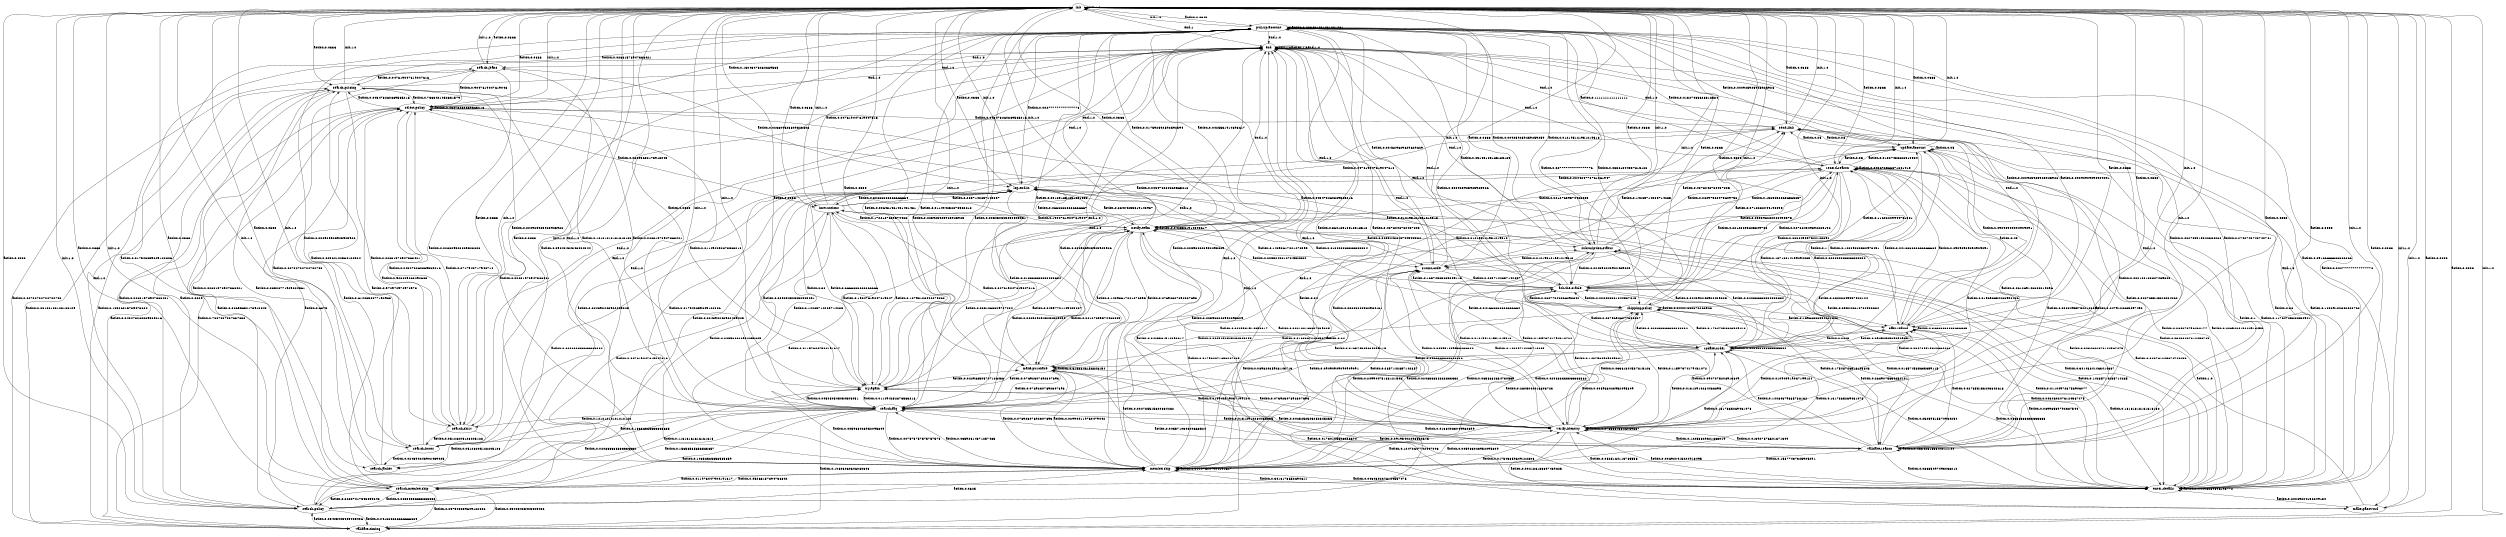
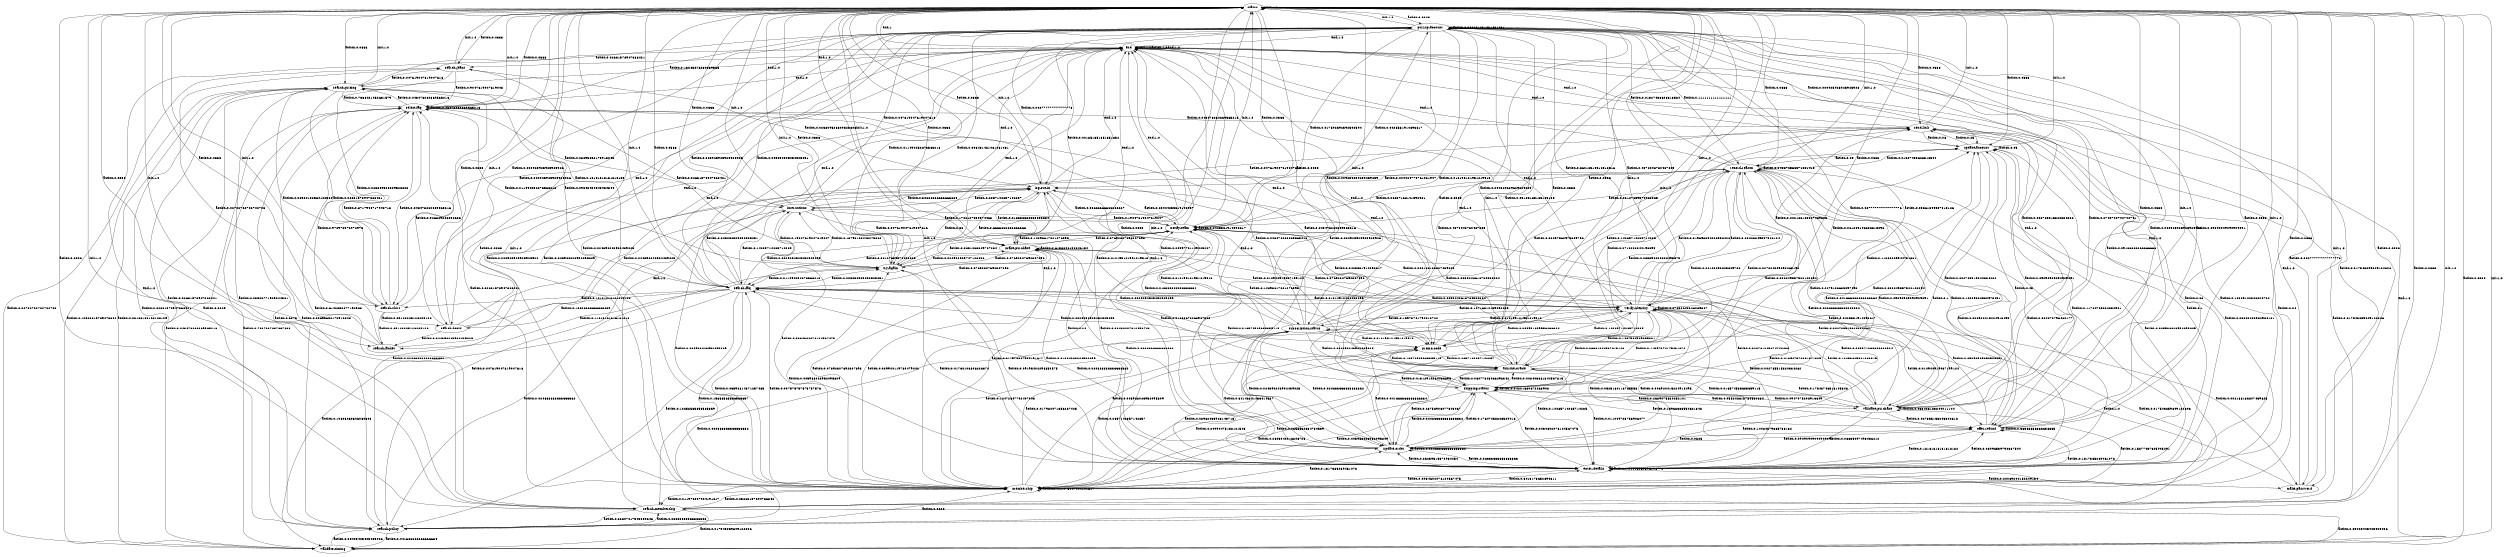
node "init": label "init" -> "status"
node "select-policy": label "select-policy" -> "select-faq"
node "log-end-in": label "log-end-in" -> "log-out-in"
edge "record-reason" -> "notify-team": label "action:0.15656565656565657" -> "action:0.06637168141592921"
edge "notify-team" -> "subscription-status": reversed
node "shipping-policy": label "shipping-policy" -> "shipping-status"
node "validate-reason": label "validate-reason" -> "validate-purchase"
edge "search-membership" -> "validate-timing": label "action:0.057543859649122806" -> "action:0.017543859649122806"
